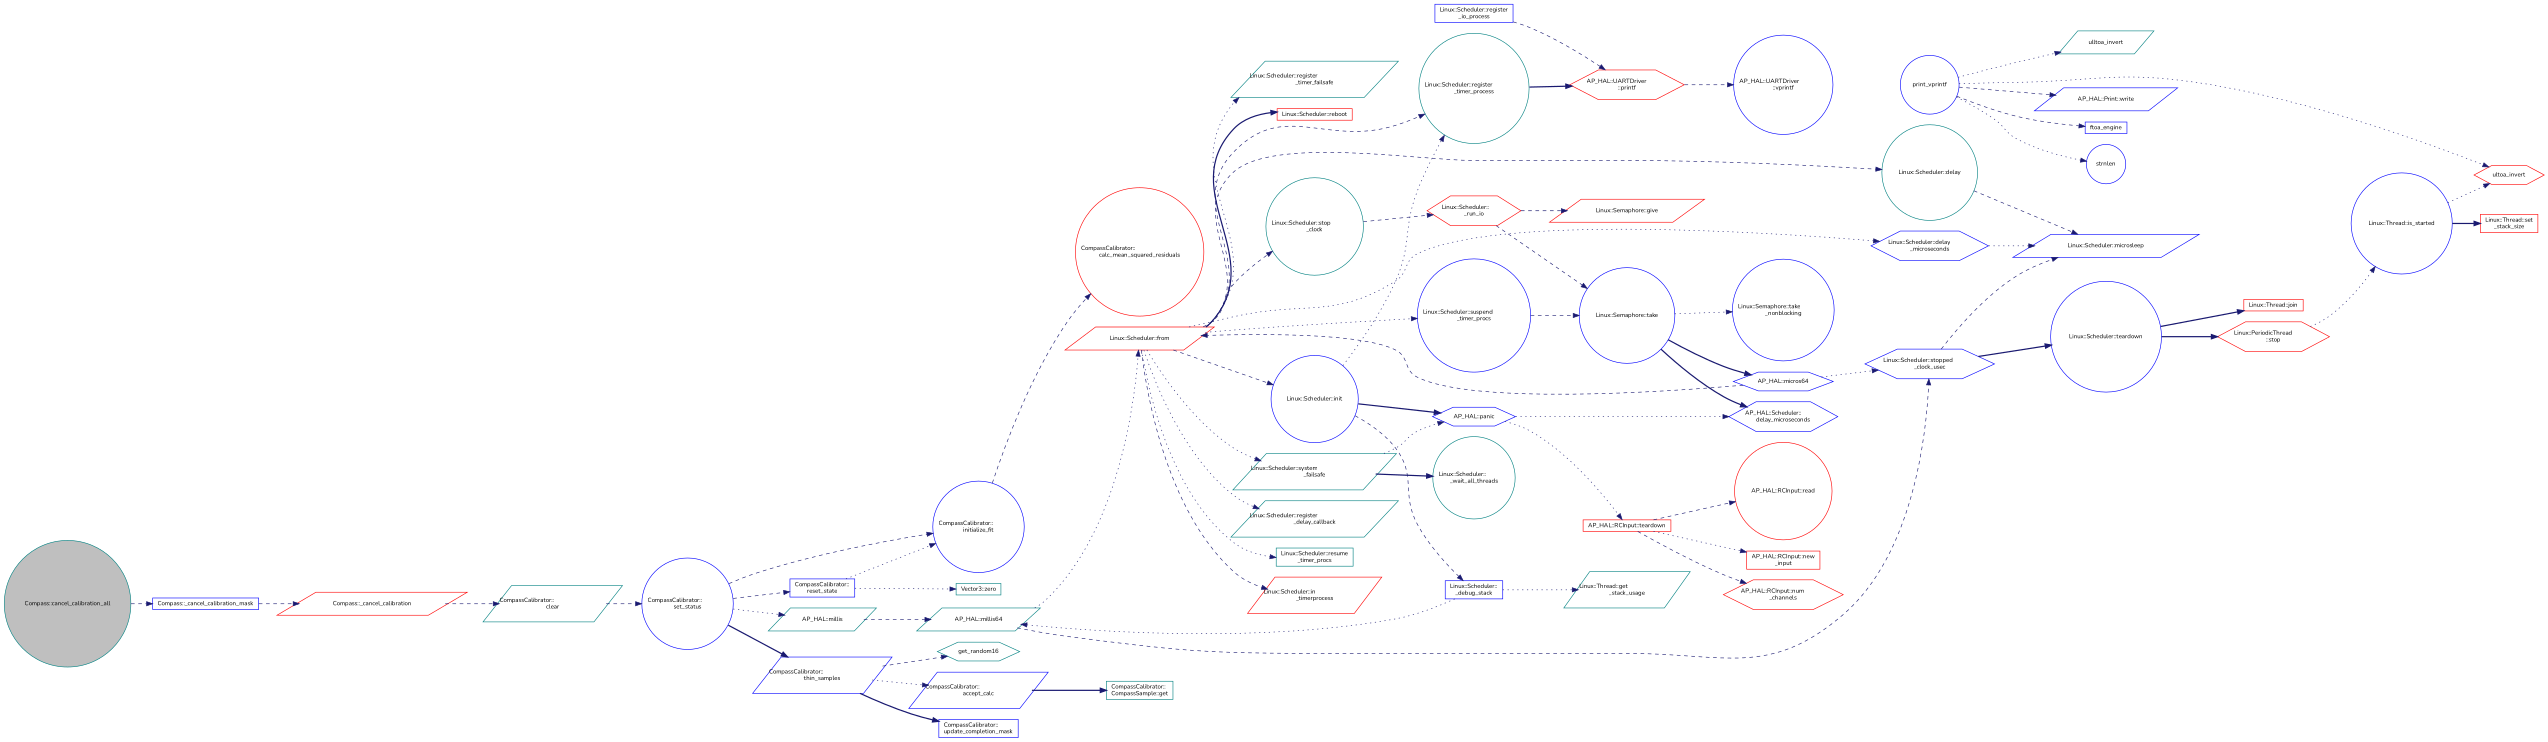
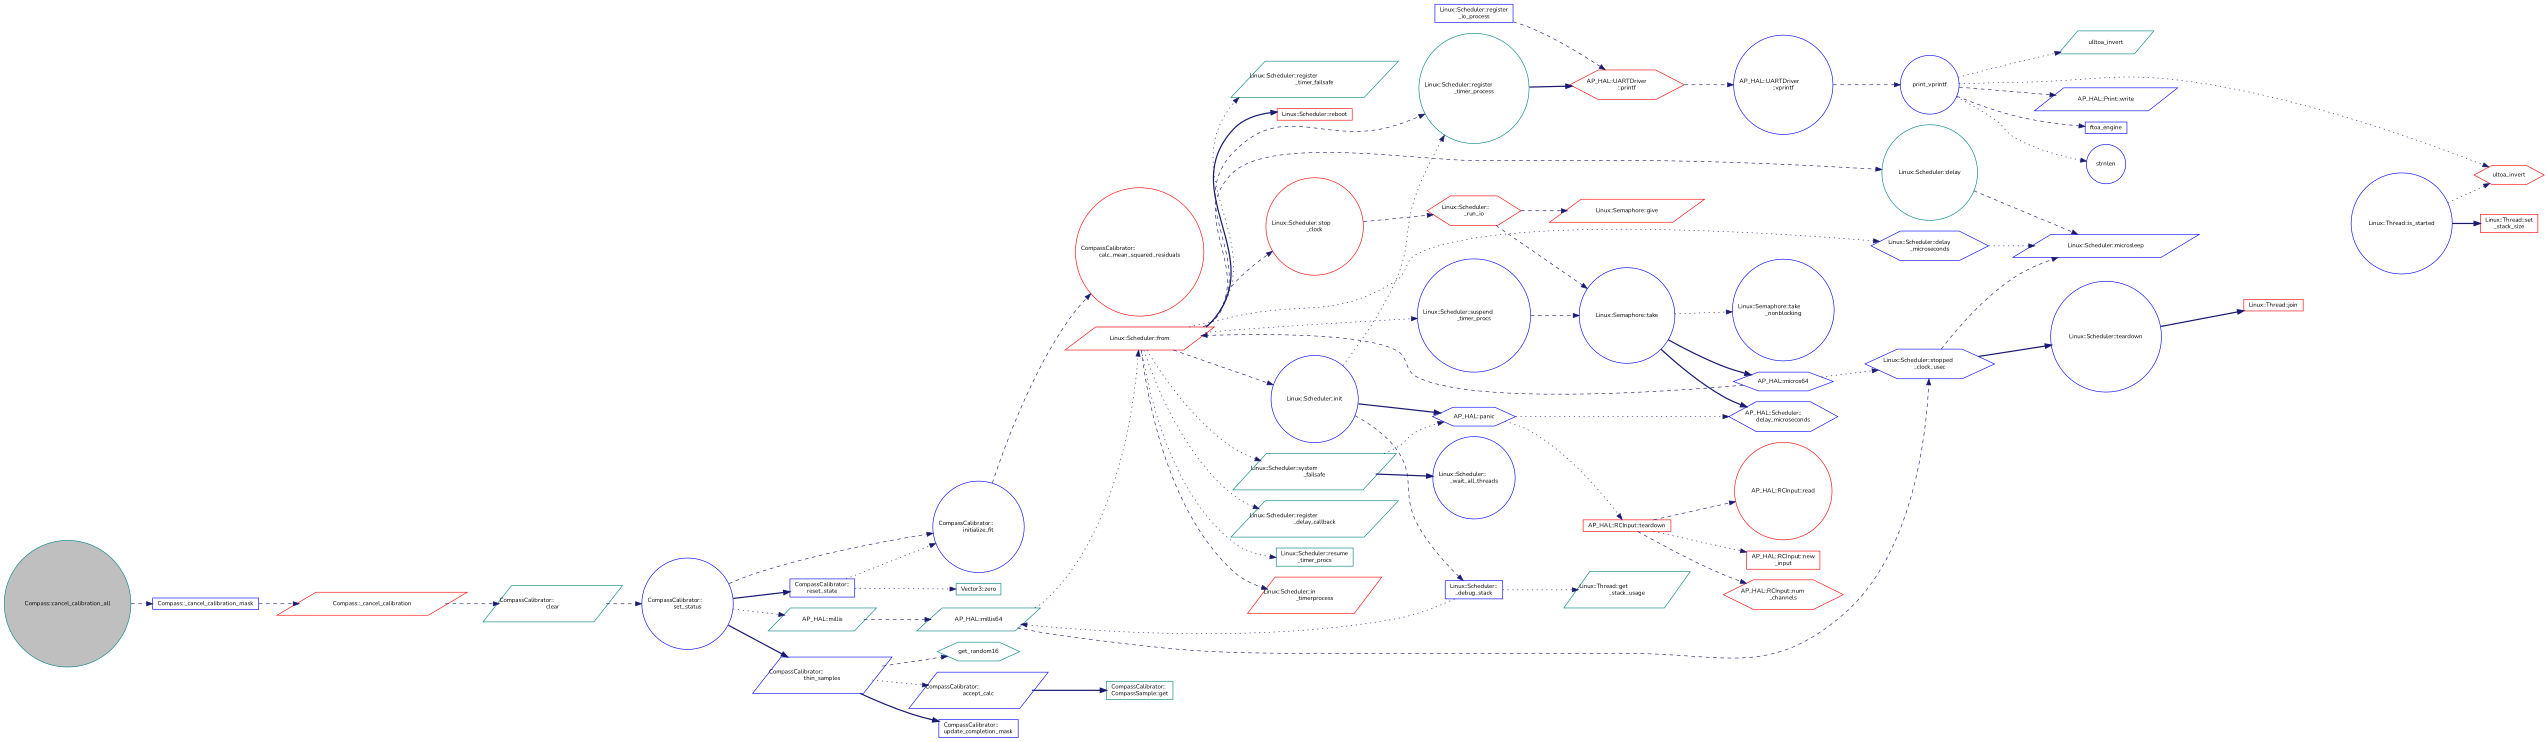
edge "AP_HAL::UARTDriver ::vprintf" -> "print_vprintf": added
node "Linux::Scheduler::stop _clock": color teal -> red
node "Linux::PeriodicThread ::stop": removed
node "Linux::Scheduler:: _wait_all_threads": color teal -> blue
edge "CompassCalibrator:: set_status" -> "CompassCalibrator:: reset_state": style dashed -> bold
